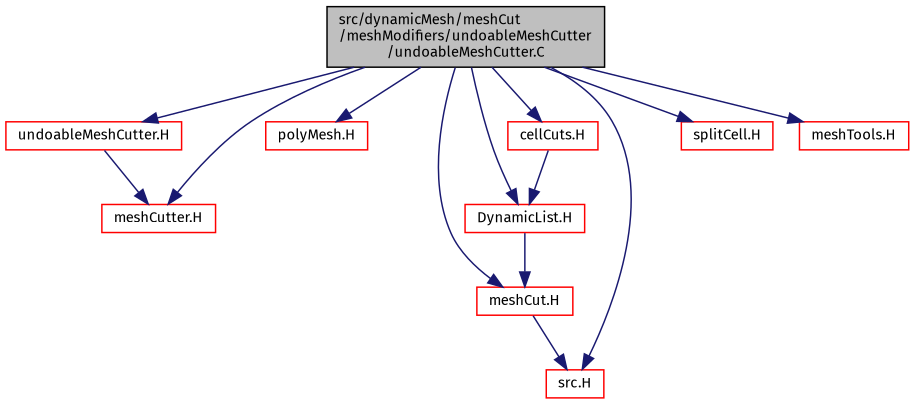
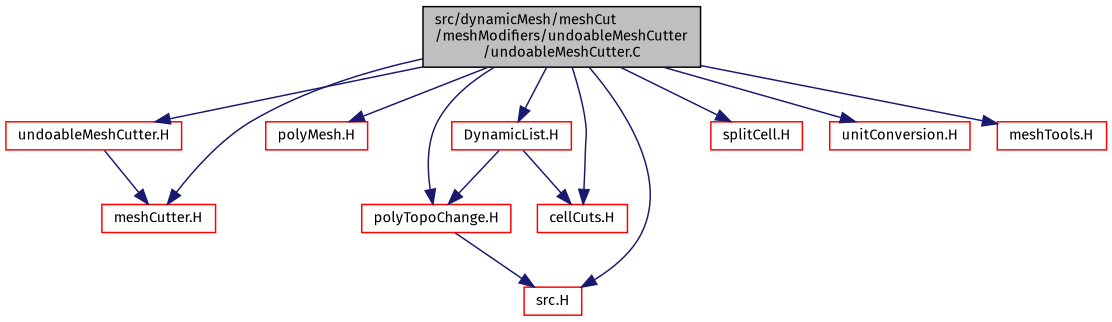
node "unitConversion.H": added
edge "cellCuts.H" -> "DynamicList.H": reversed
node "meshCut.H": label "meshCut.H" -> "polyTopoChange.H"
